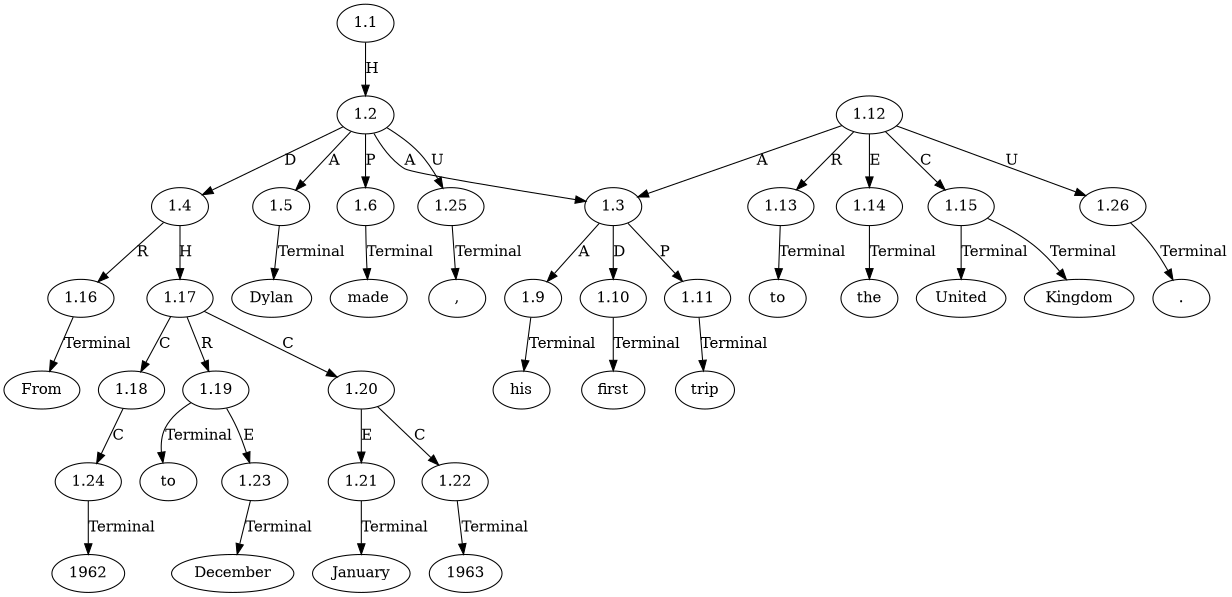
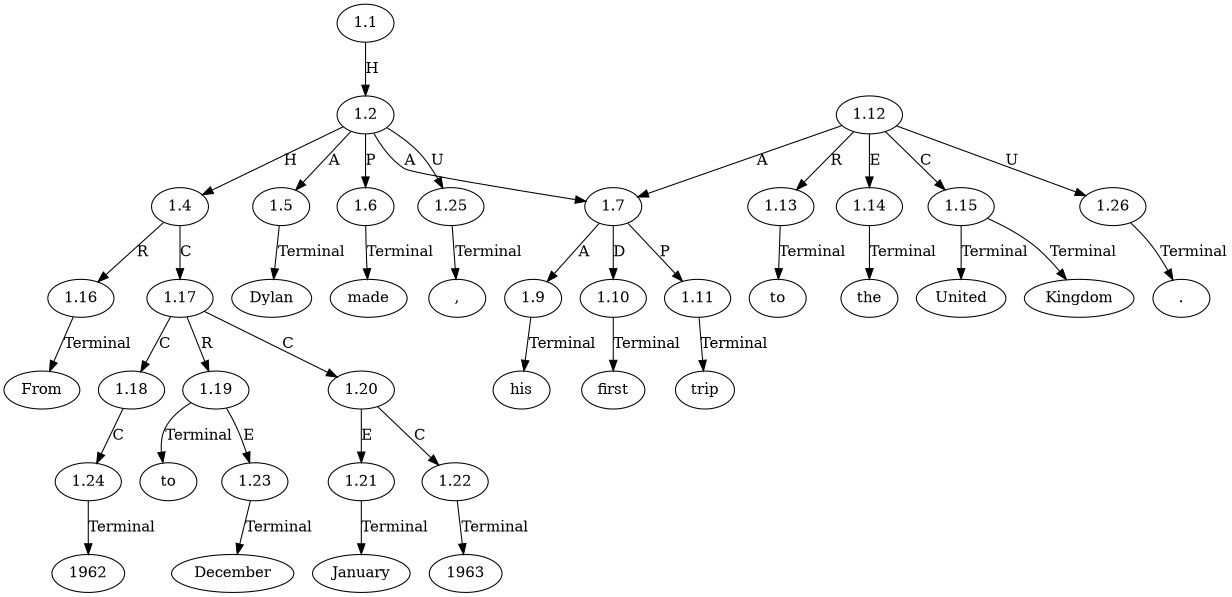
edge "1.2" -> "1.4": label "D" -> "H"
node "1.3": label "1.3" -> "1.7"
edge "1.4" -> "1.17": label "H" -> "C"
